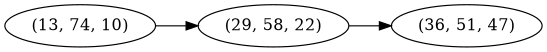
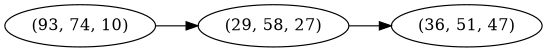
node "(13, 74, 10)": label "(13, 74, 10)" -> "(93, 74, 10)"
node "(29, 58, 22)": label "(29, 58, 22)" -> "(29, 58, 27)"
